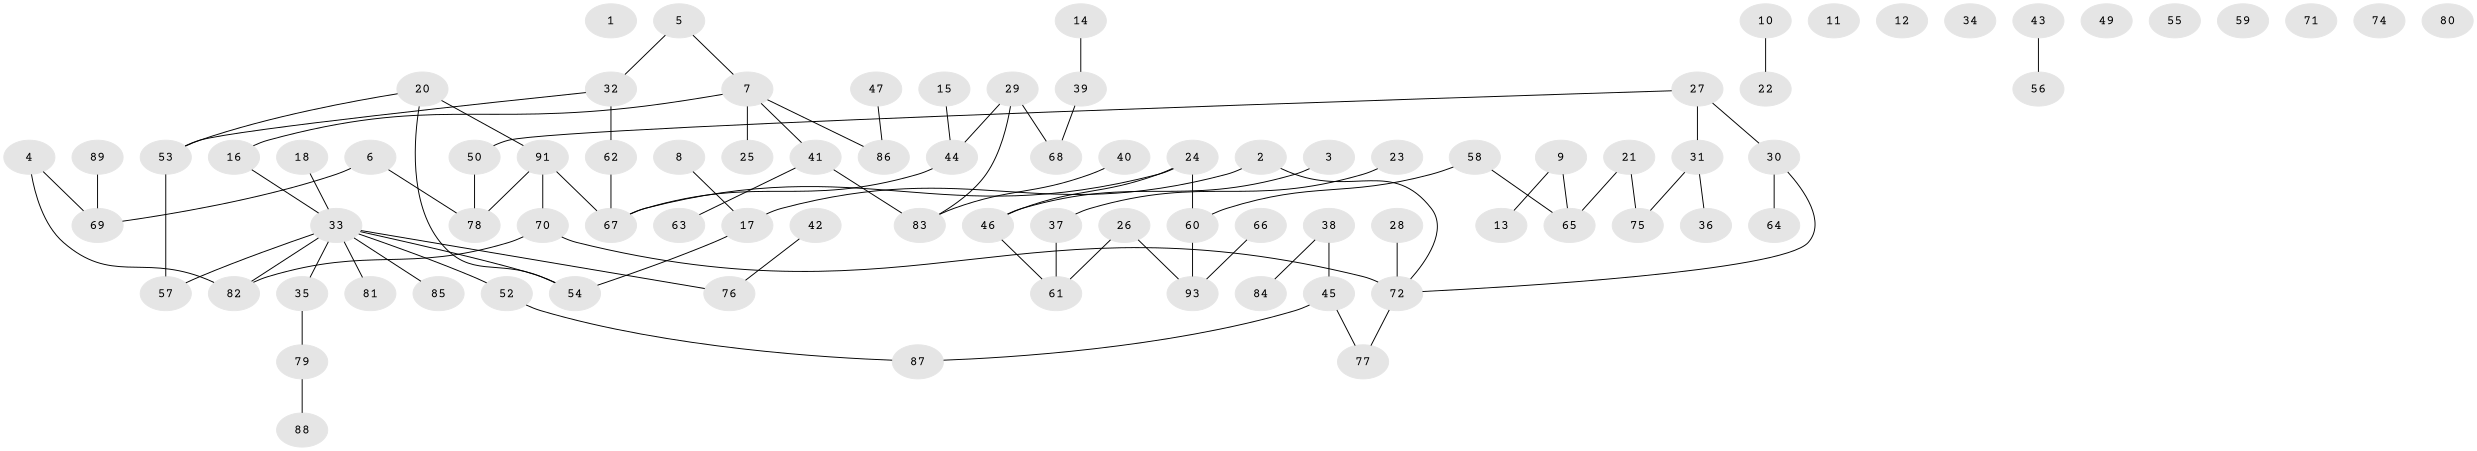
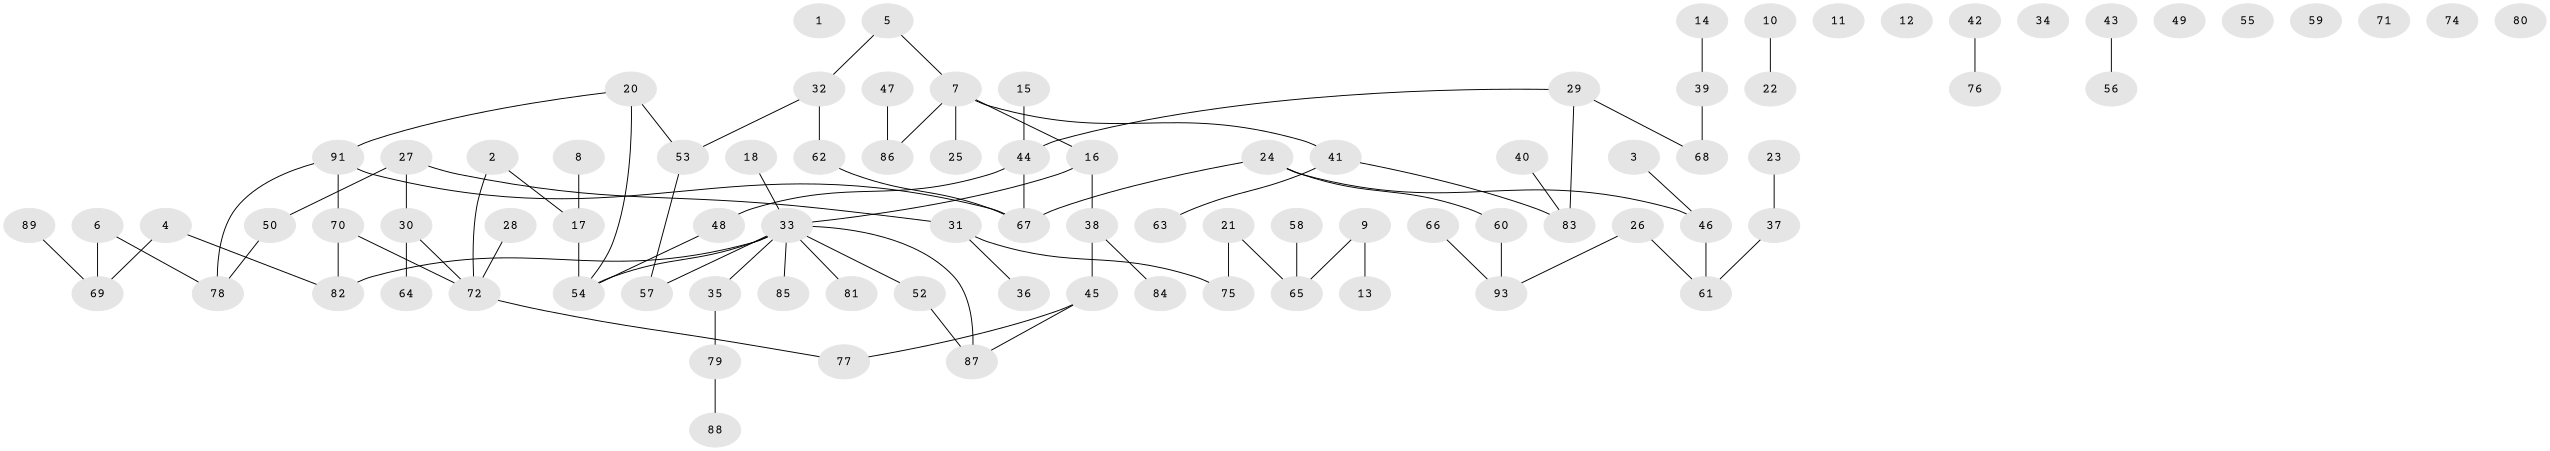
edge "58" -- "60": removed
edge "16" -- "38": added
node "48": added
edge "33" -- "76": now "33" -- "87"
